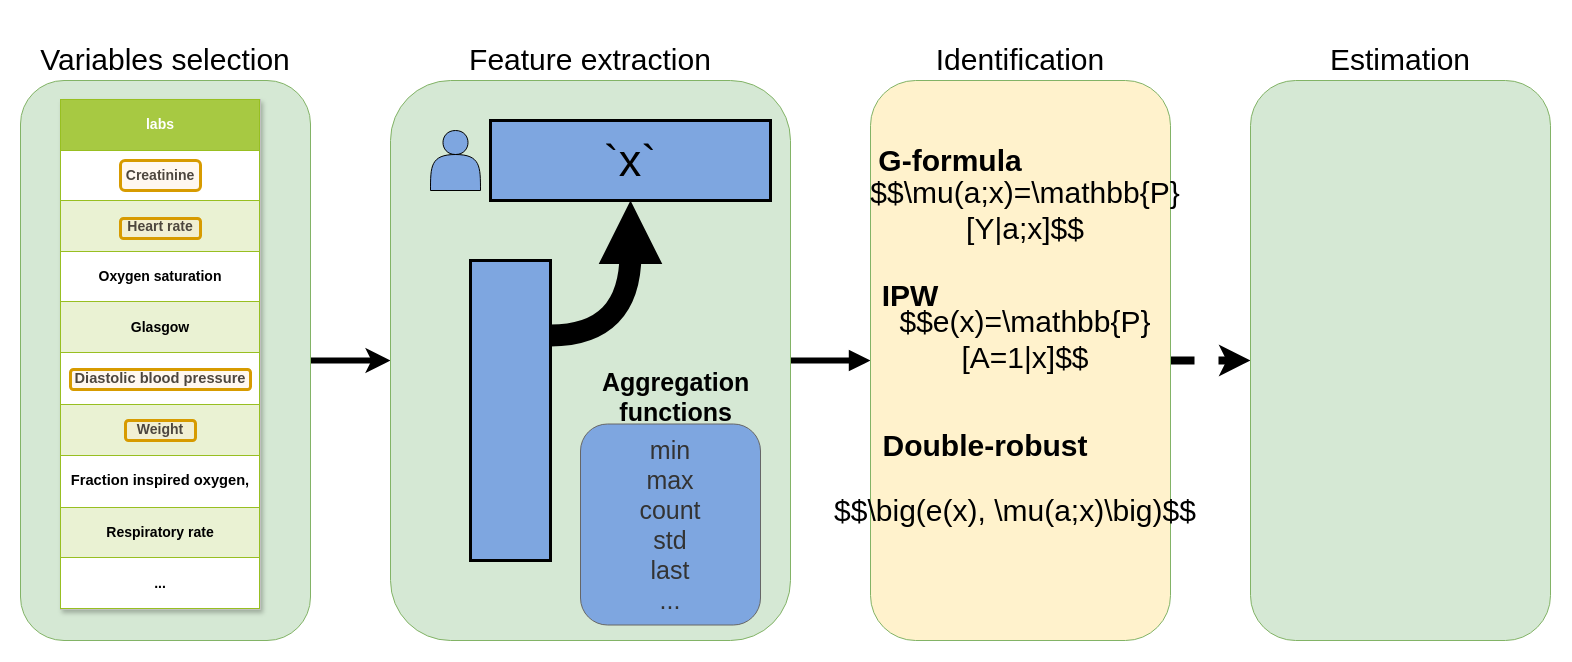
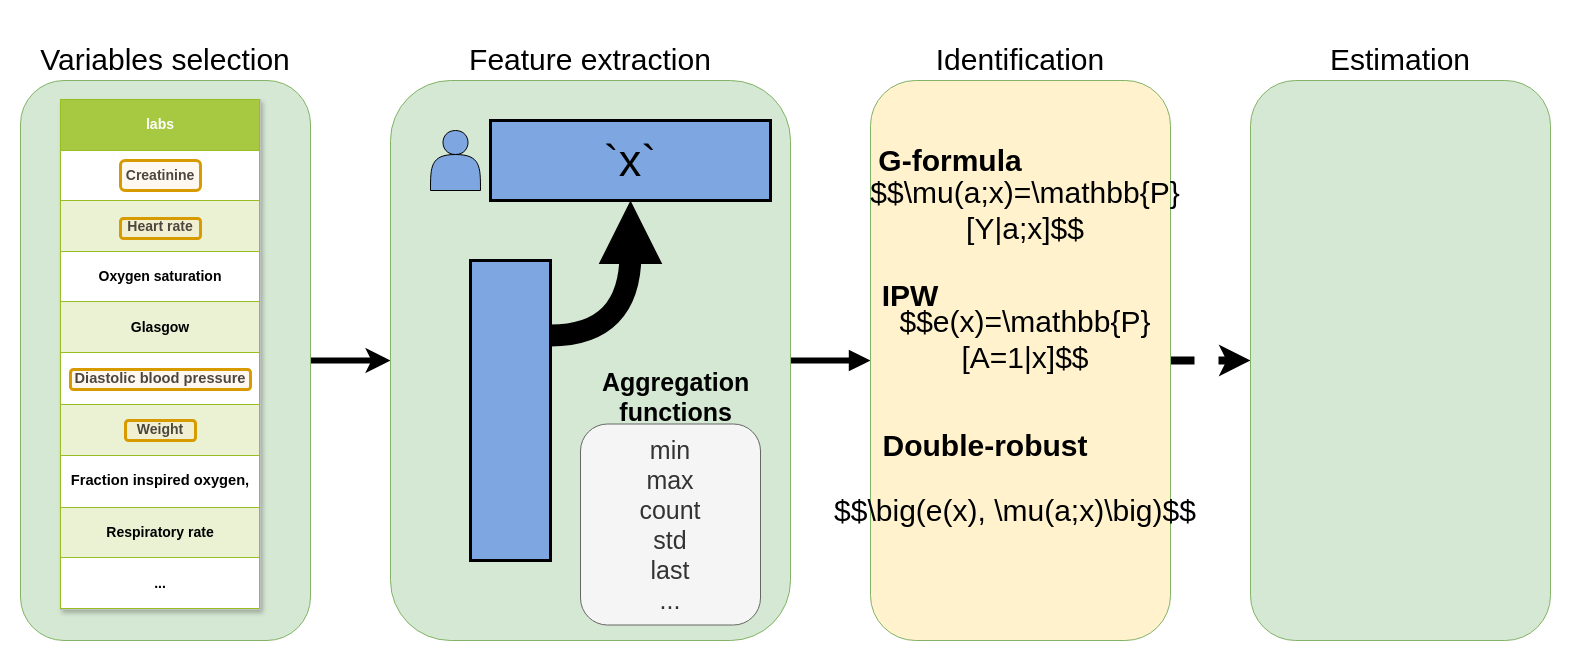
node "min max count std last ...": fillcolor #7ea6e0 -> #f5f5f5
